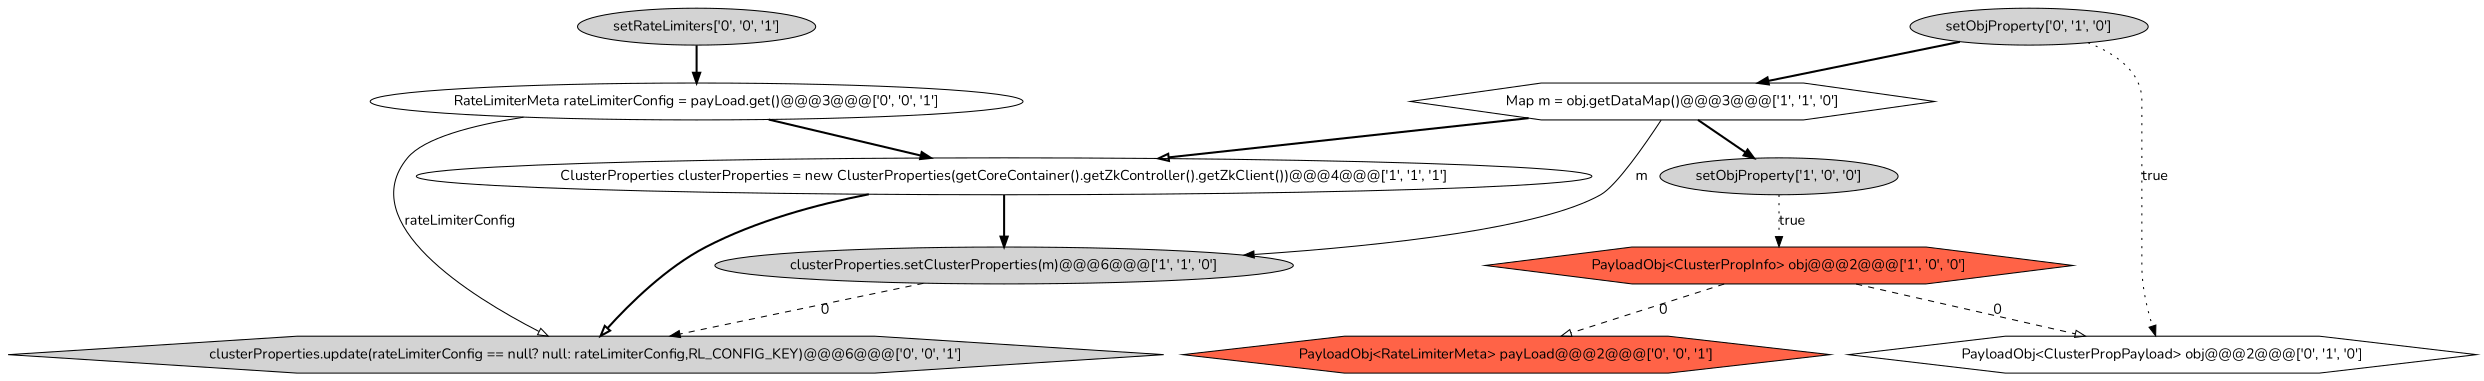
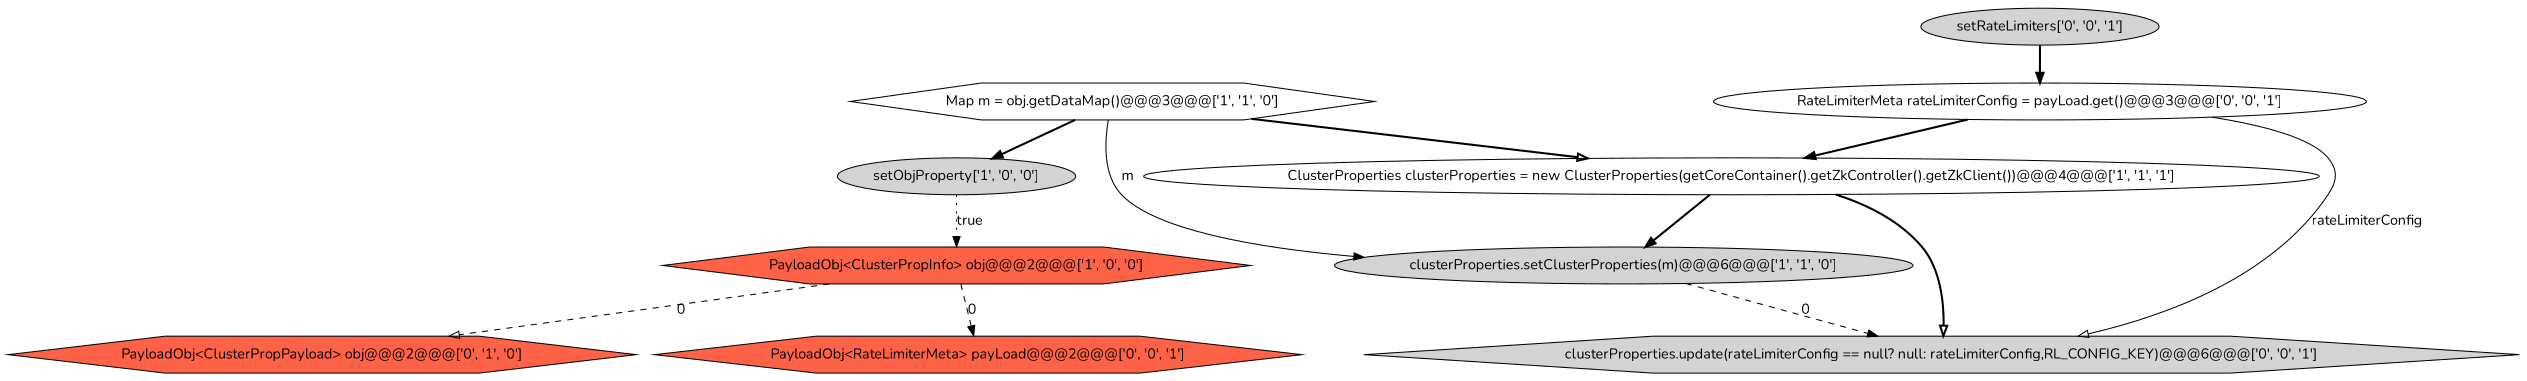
node "setObjProperty['0', '1', '0']": removed
edge "PayloadObj<ClusterPropInfo> obj@@@2@@@['1', '0', '0']" -> "PayloadObj<RateLimiterMeta> payLoad@@@2@@@['0', '0', '1']": arrowhead onormal -> normal
node "PayloadObj<ClusterPropPayload> obj@@@2@@@['0', '1', '0']": fillcolor white -> tomato
